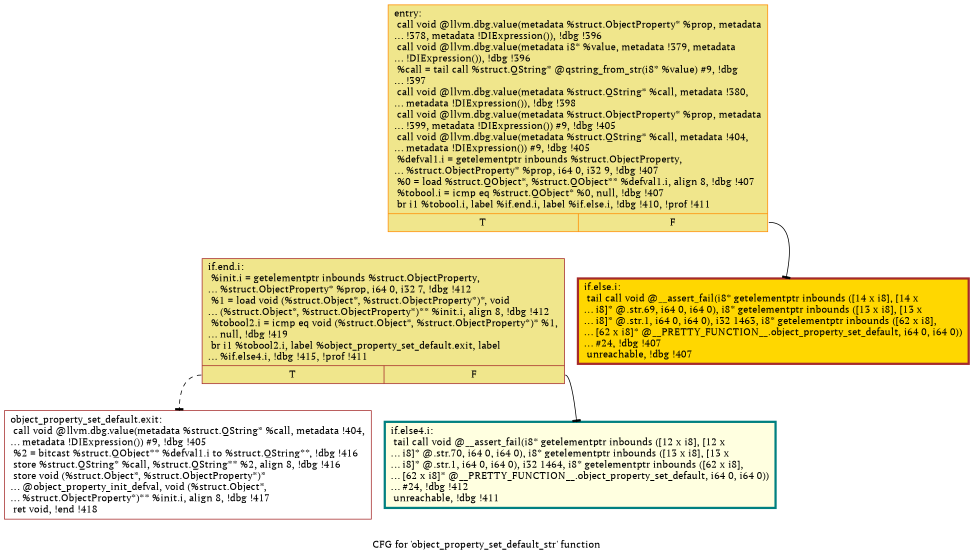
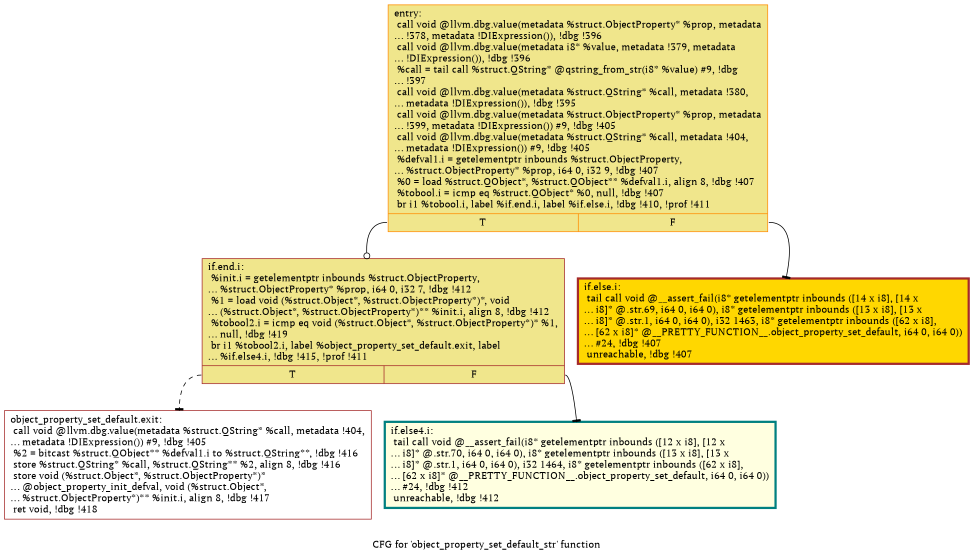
node "entry:": text "... metadata !DIExpression()), !dbg !398" -> "... metadata !DIExpression()), !dbg !395"
edge "entry:" -> "if.end.i:": added
node "if.else4.i:": text "unreachable, !dbg !411" -> "unreachable, !dbg !412"
node "object_property_set_default.exit:": text "ret void, !end !418" -> "ret void, !dbg !418"
